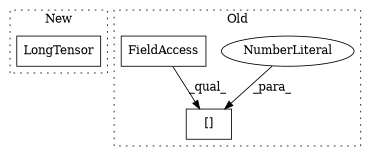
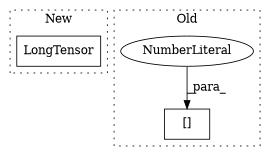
node "FieldAccess": removed
